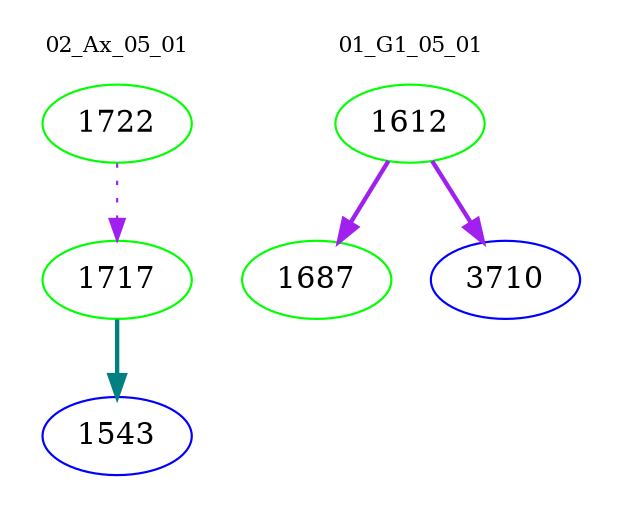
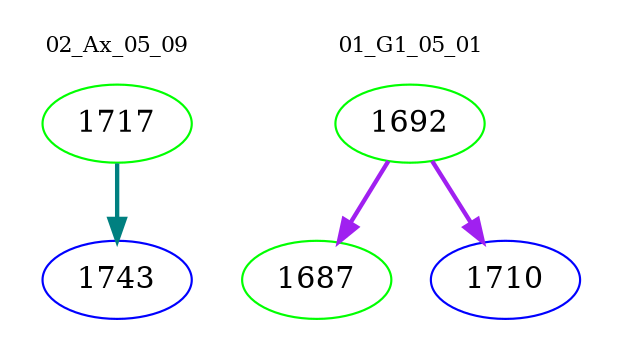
cluster "02_Ax_05_01": label "02_Ax_05_01" -> "02_Ax_05_09"
node "1722": removed
node "1612": label "1612" -> "1692"
node "3710": label "3710" -> "1710"
node "1543": label "1543" -> "1743"
